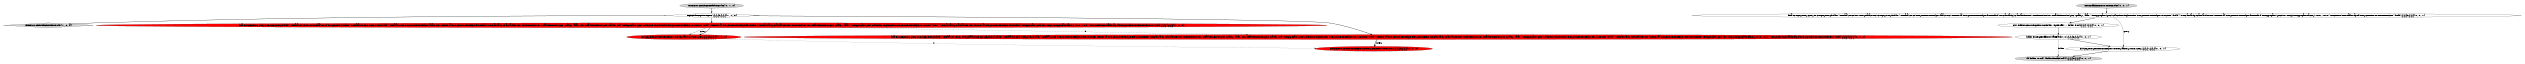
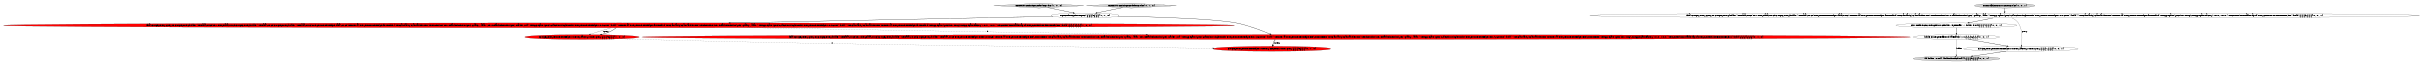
node "testResourceLimitExceededOnBroker['0', '1', '0']": shape ellipse -> diamond
node "expectedException.expect()@@@3@@@['1', '1', '0']": shape diamond -> ellipse
edge "expectedException.expect()@@@3@@@['1', '1', '0']" -> "testResourceLimitExceededOnBroker['1', '0', '0']": reversed
